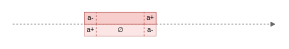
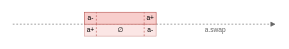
node "a.swap": added
